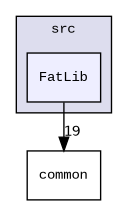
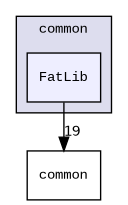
cluster "src": label "src" -> "common"
